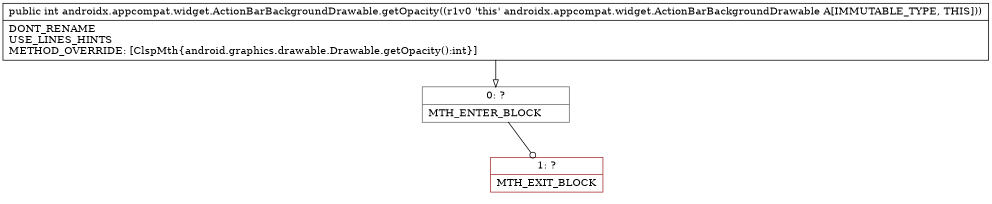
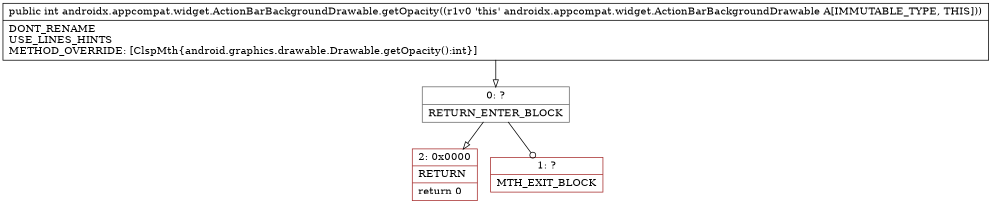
node "0: ?": text "MTH_ENTER_BLOCK" -> "RETURN_ENTER_BLOCK"
node "2: 0x0000": added
